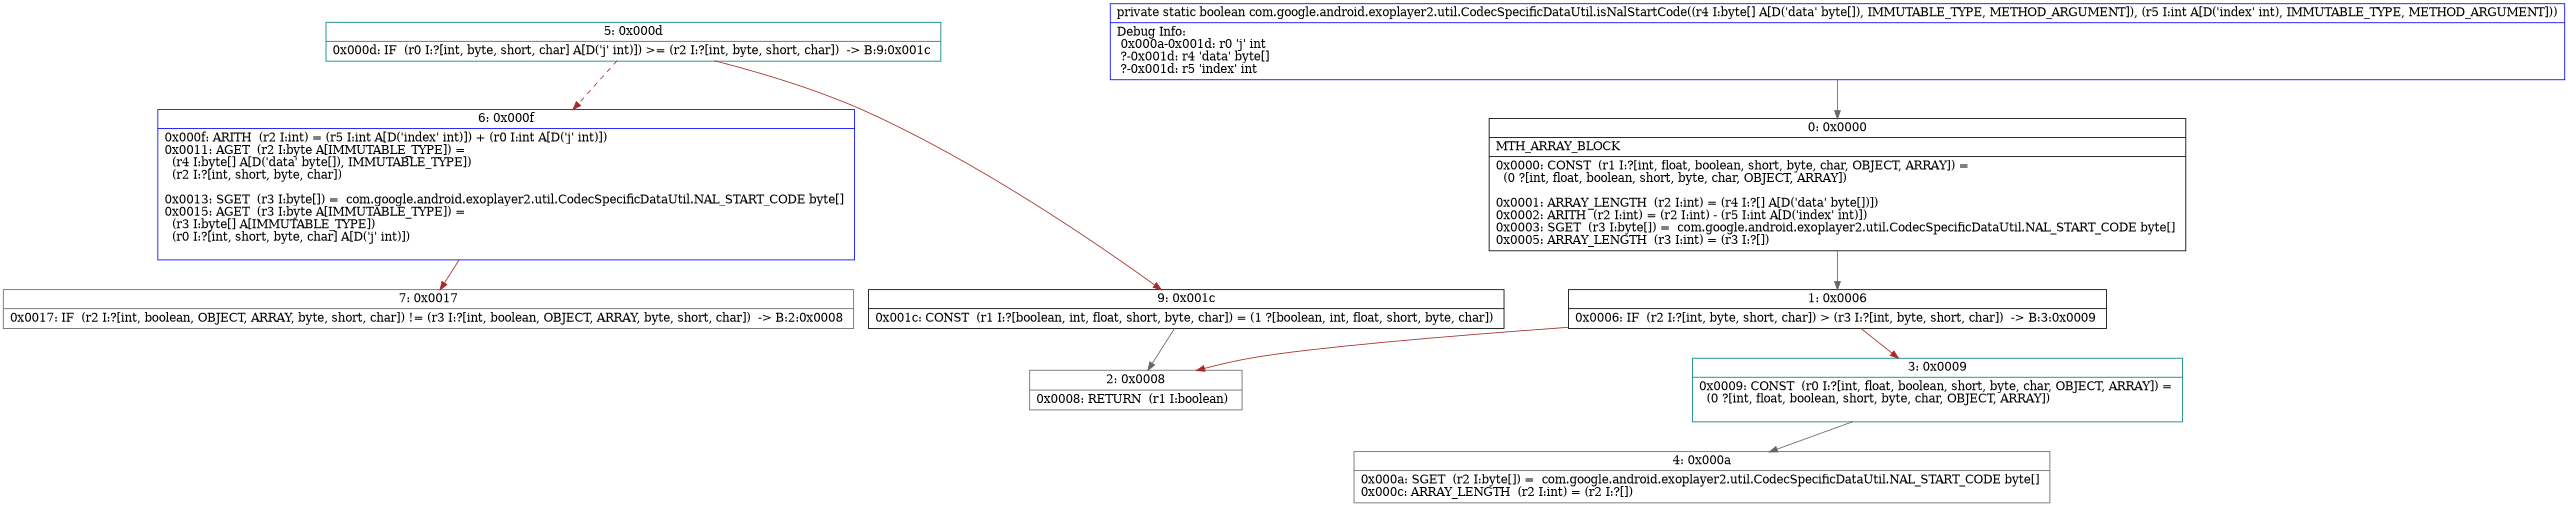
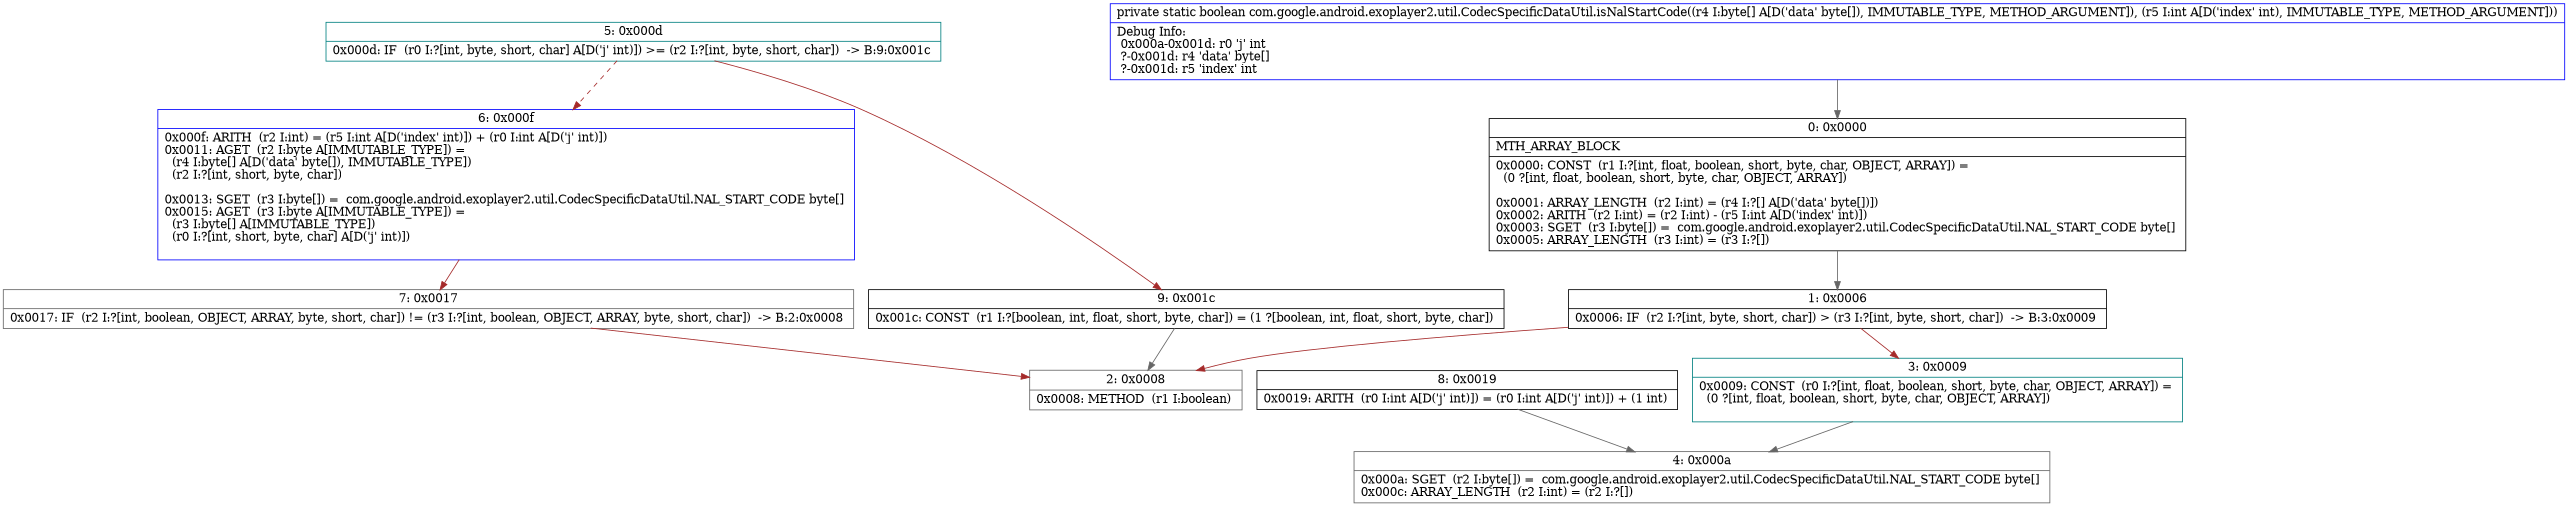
edge "7: 0x0017" -> "2: 0x0008": added
node "8: 0x0019": added
node "2: 0x0008": text "0x0008: RETURN  (r1 I:boolean)" -> "0x0008: METHOD  (r1 I:boolean)"
